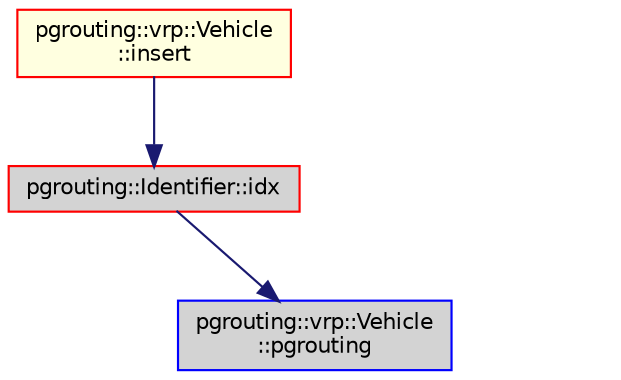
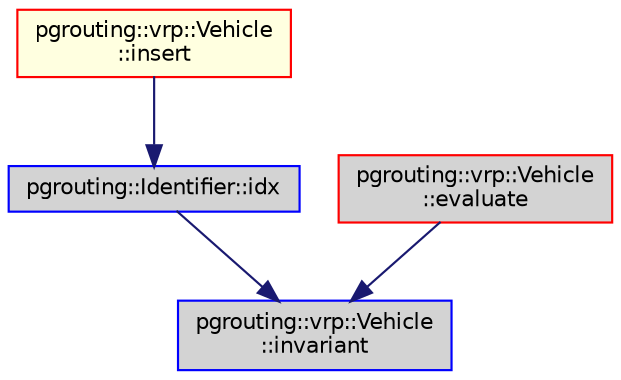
node "pgrouting::Identifier::idx": color red -> blue
node "pgrouting::vrp::Vehicle ::evaluate": added
node "pgrouting::vrp::Vehicle ::pgrouting": label "pgrouting::vrp::Vehicle ::pgrouting" -> "pgrouting::vrp::Vehicle ::invariant"
